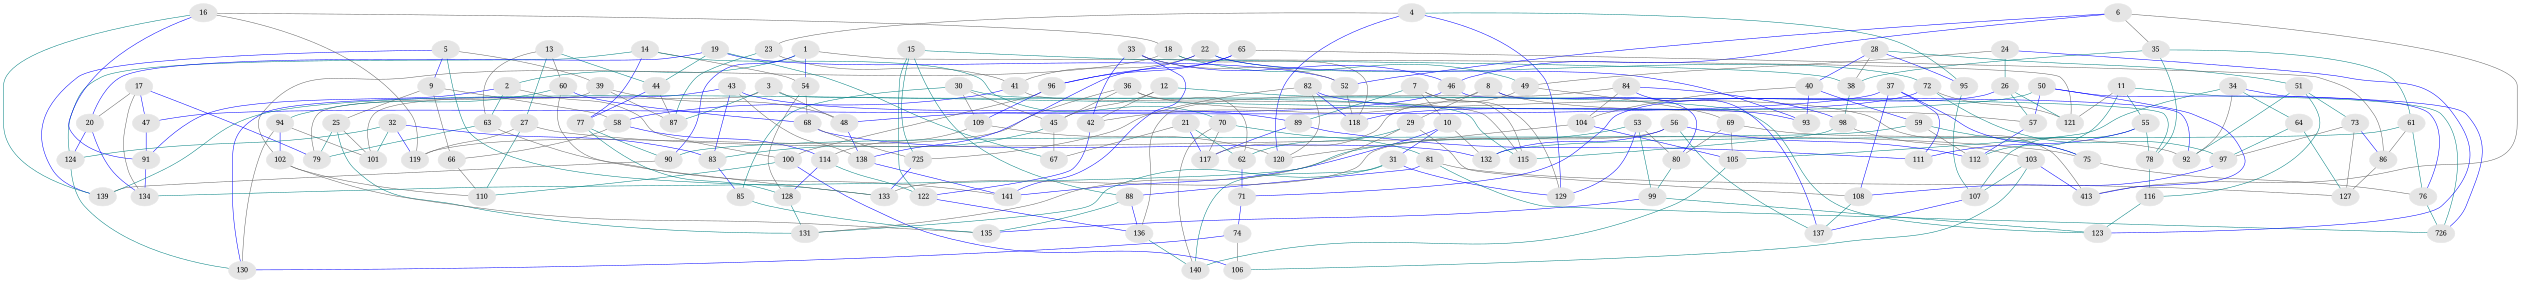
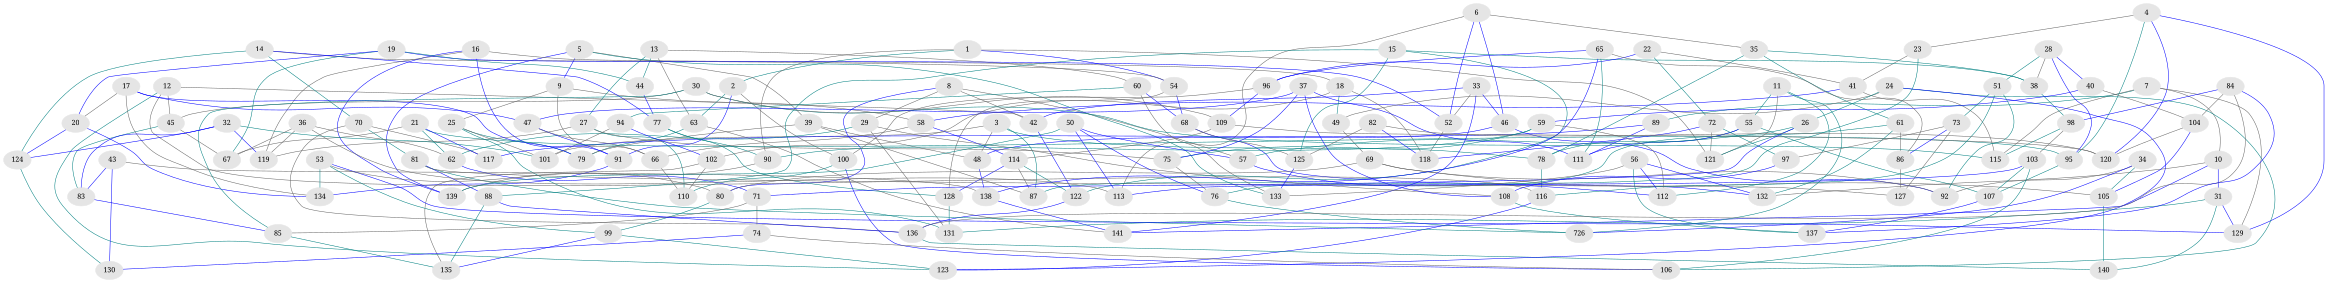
edge "16" -- "139": color teal -> blue
edge "1" -- "90": color blue -> gray40
edge "54" -- "68": color gray40 -> blue
edge "44" -- "87": now "114" -- "87"
edge "36" -- "45": now "36" -- "67"
edge "43" -- "89": removed
edge "65" -- "111": added
node "93": removed
node "64": removed
edge "49" -- "117": removed
edge "47" -- "66": added
edge "21" -- "95": added
edge "32" -- "124": color teal -> blue
node "725": label "725" -> "125"
edge "12" -- "116": added
edge "94" -- "130": removed
edge "70" -- "140": now "70" -- "136"
node "413": label "413" -> "113"
edge "71" -- "74": color blue -> gray40
edge "116" -- "123": color teal -> blue
edge "71" -- "85": added
edge "24" -- "106": added
